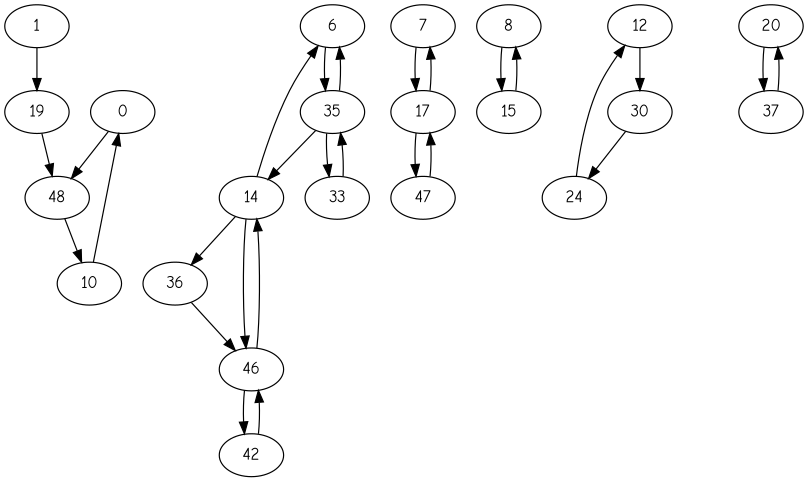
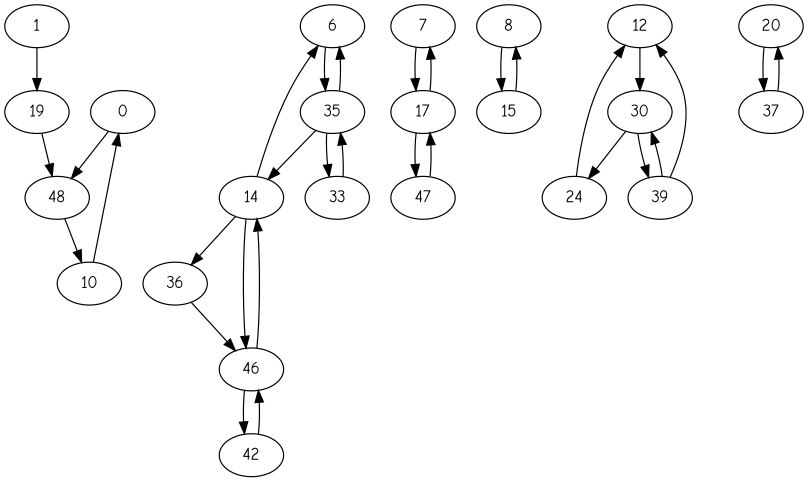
node "39": added
